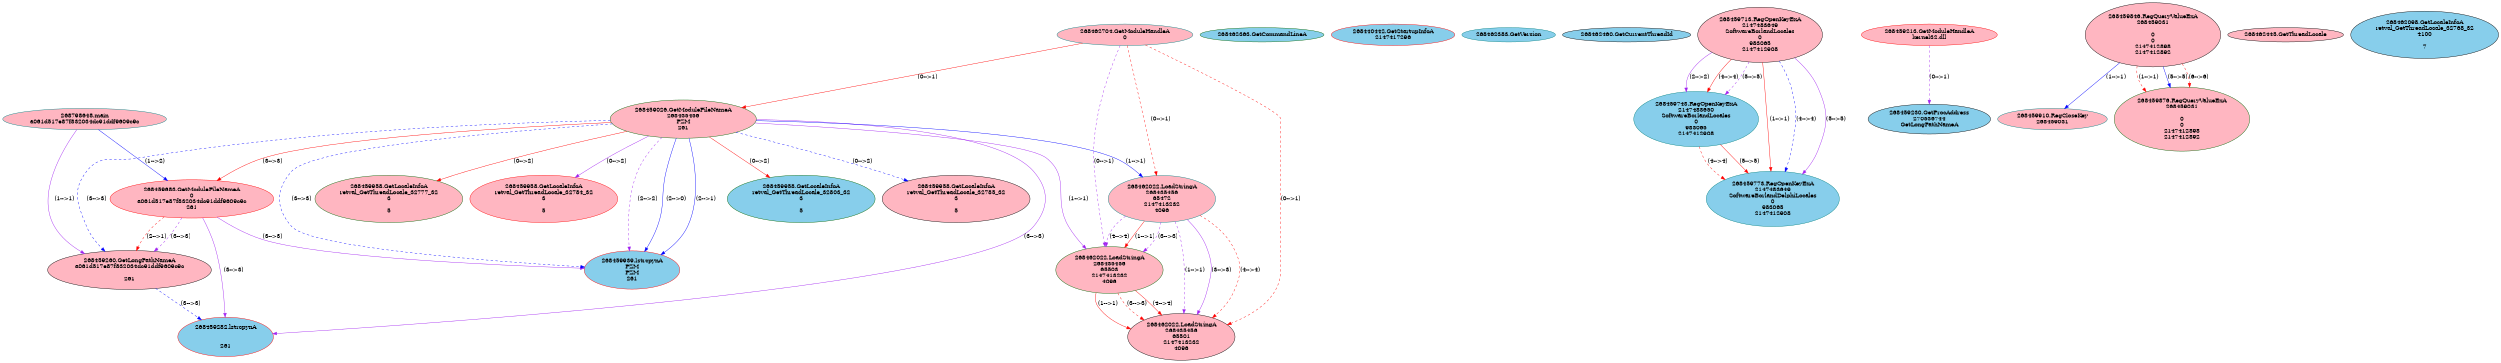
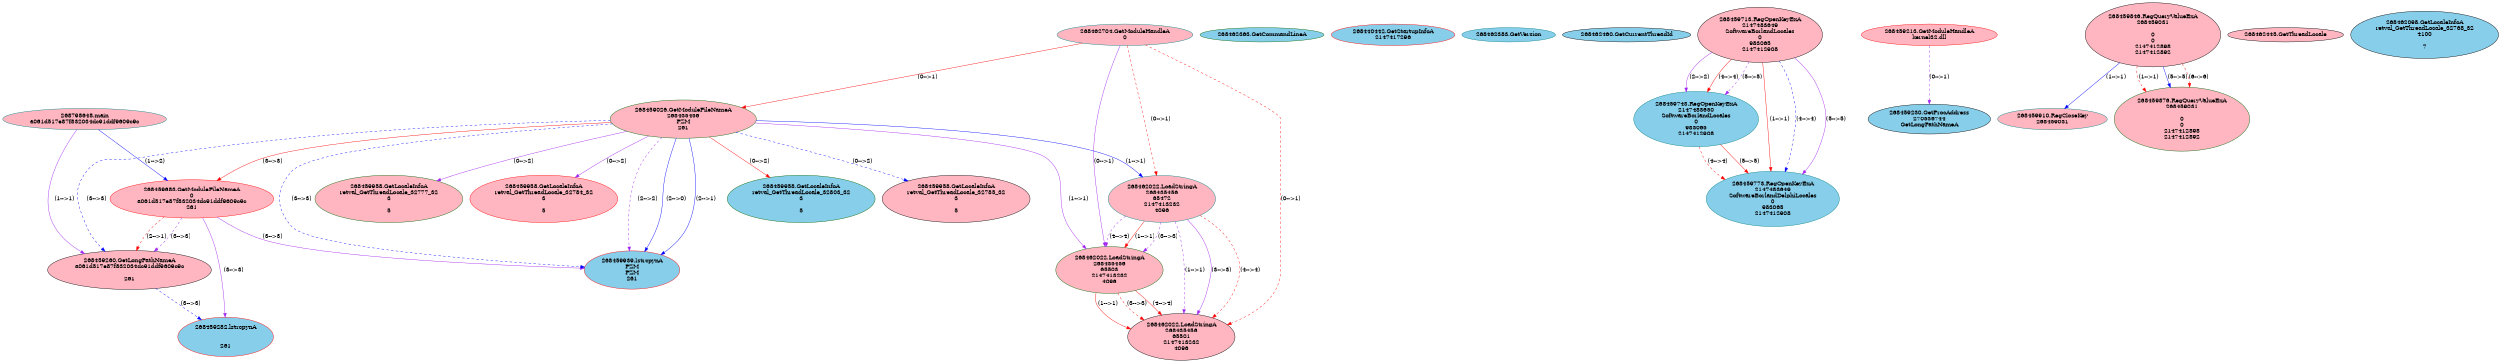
edge "268462704.GetModuleHandleA 0" -> "268462022.LoadStringA 268435456 65503 2147413232 4096": style dashed -> solid
edge "268459026.GetModuleFileNameA 268435456 PZM 261" -> "268459958.GetLocaleInfoA retval_GetThreadLocale_32777_32 3 5": color red -> purple
edge "268459026.GetModuleFileNameA 268435456 PZM 261" -> "268459282.lstrcpynA 261": removed, label "(3-->3)"
